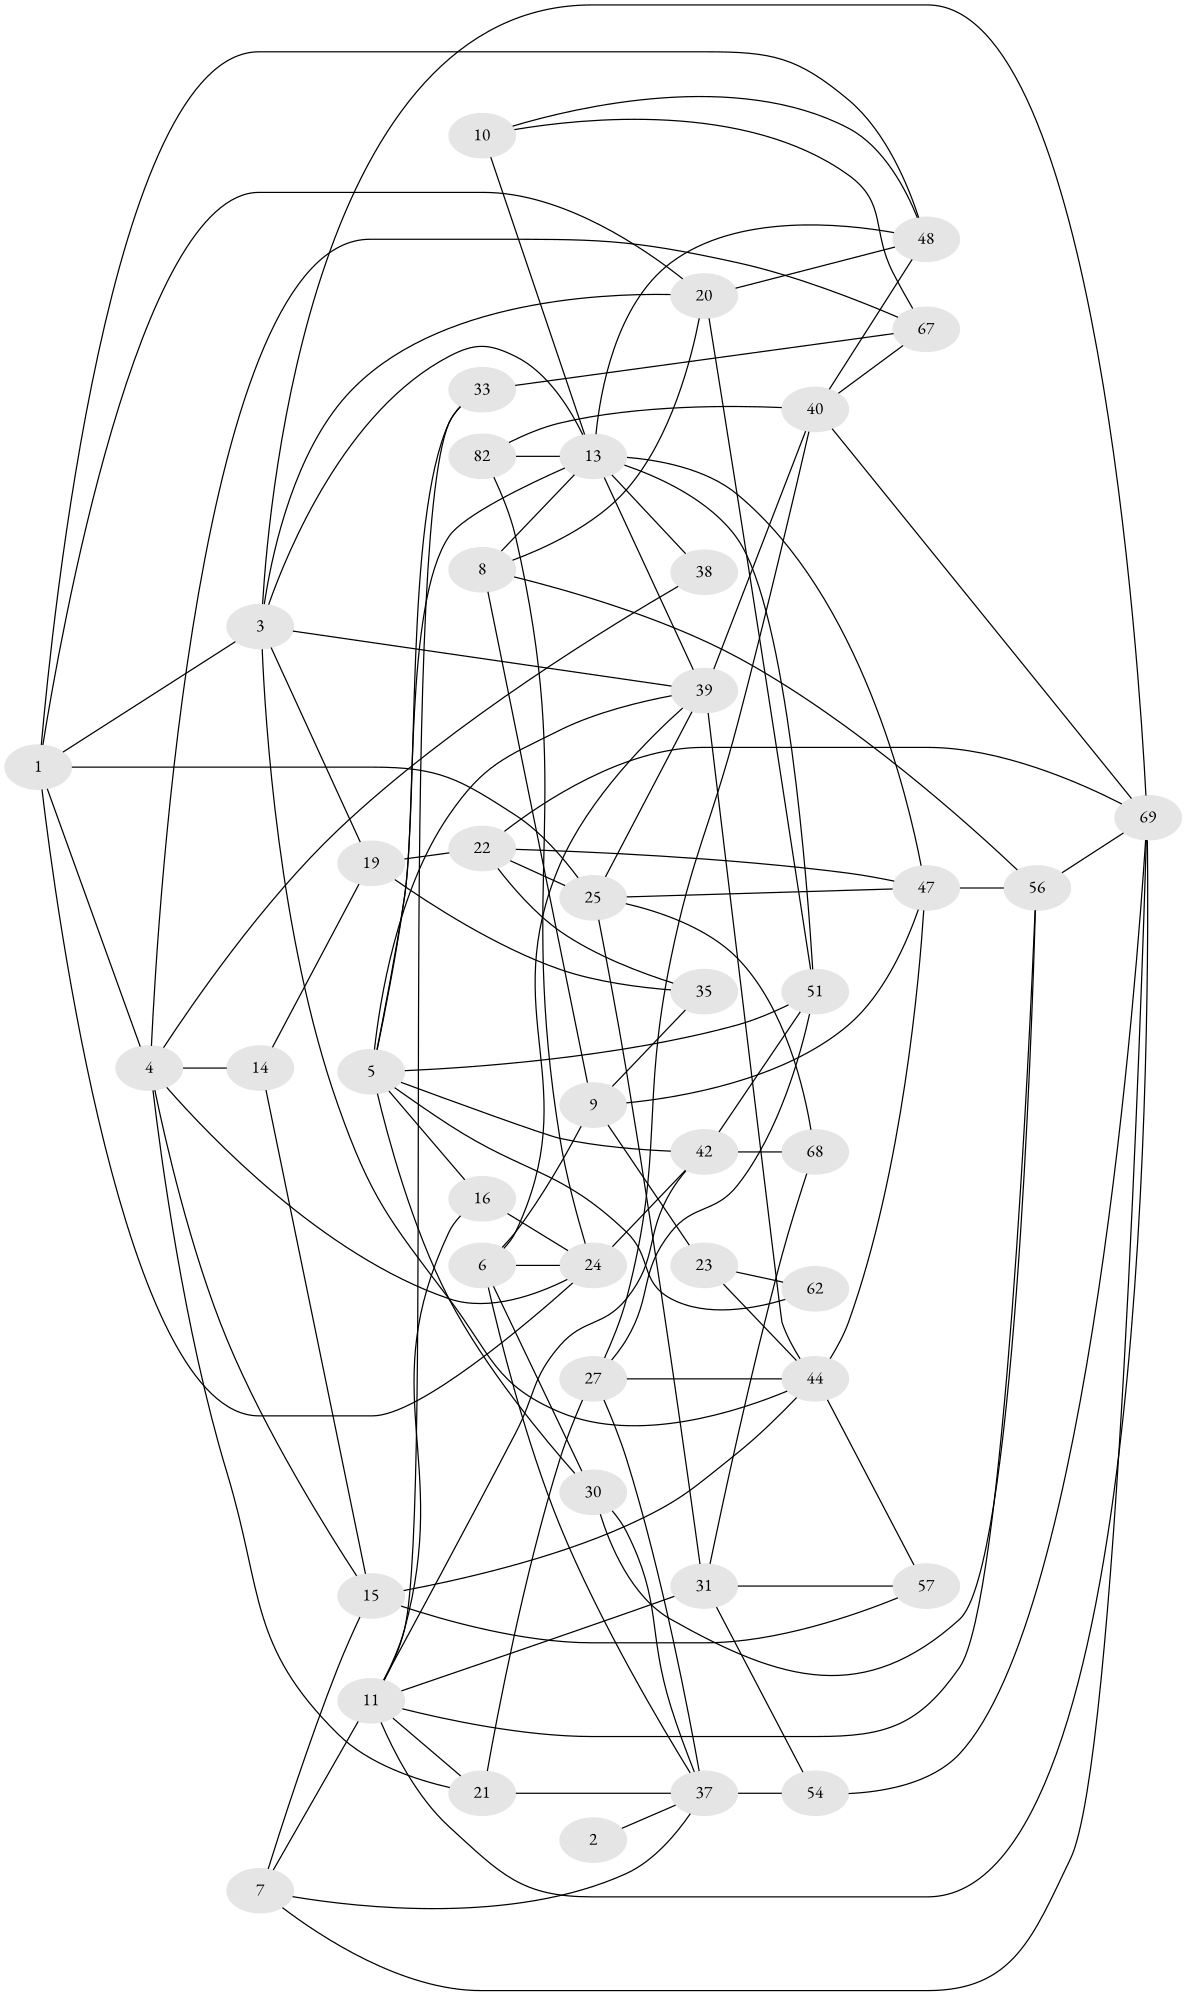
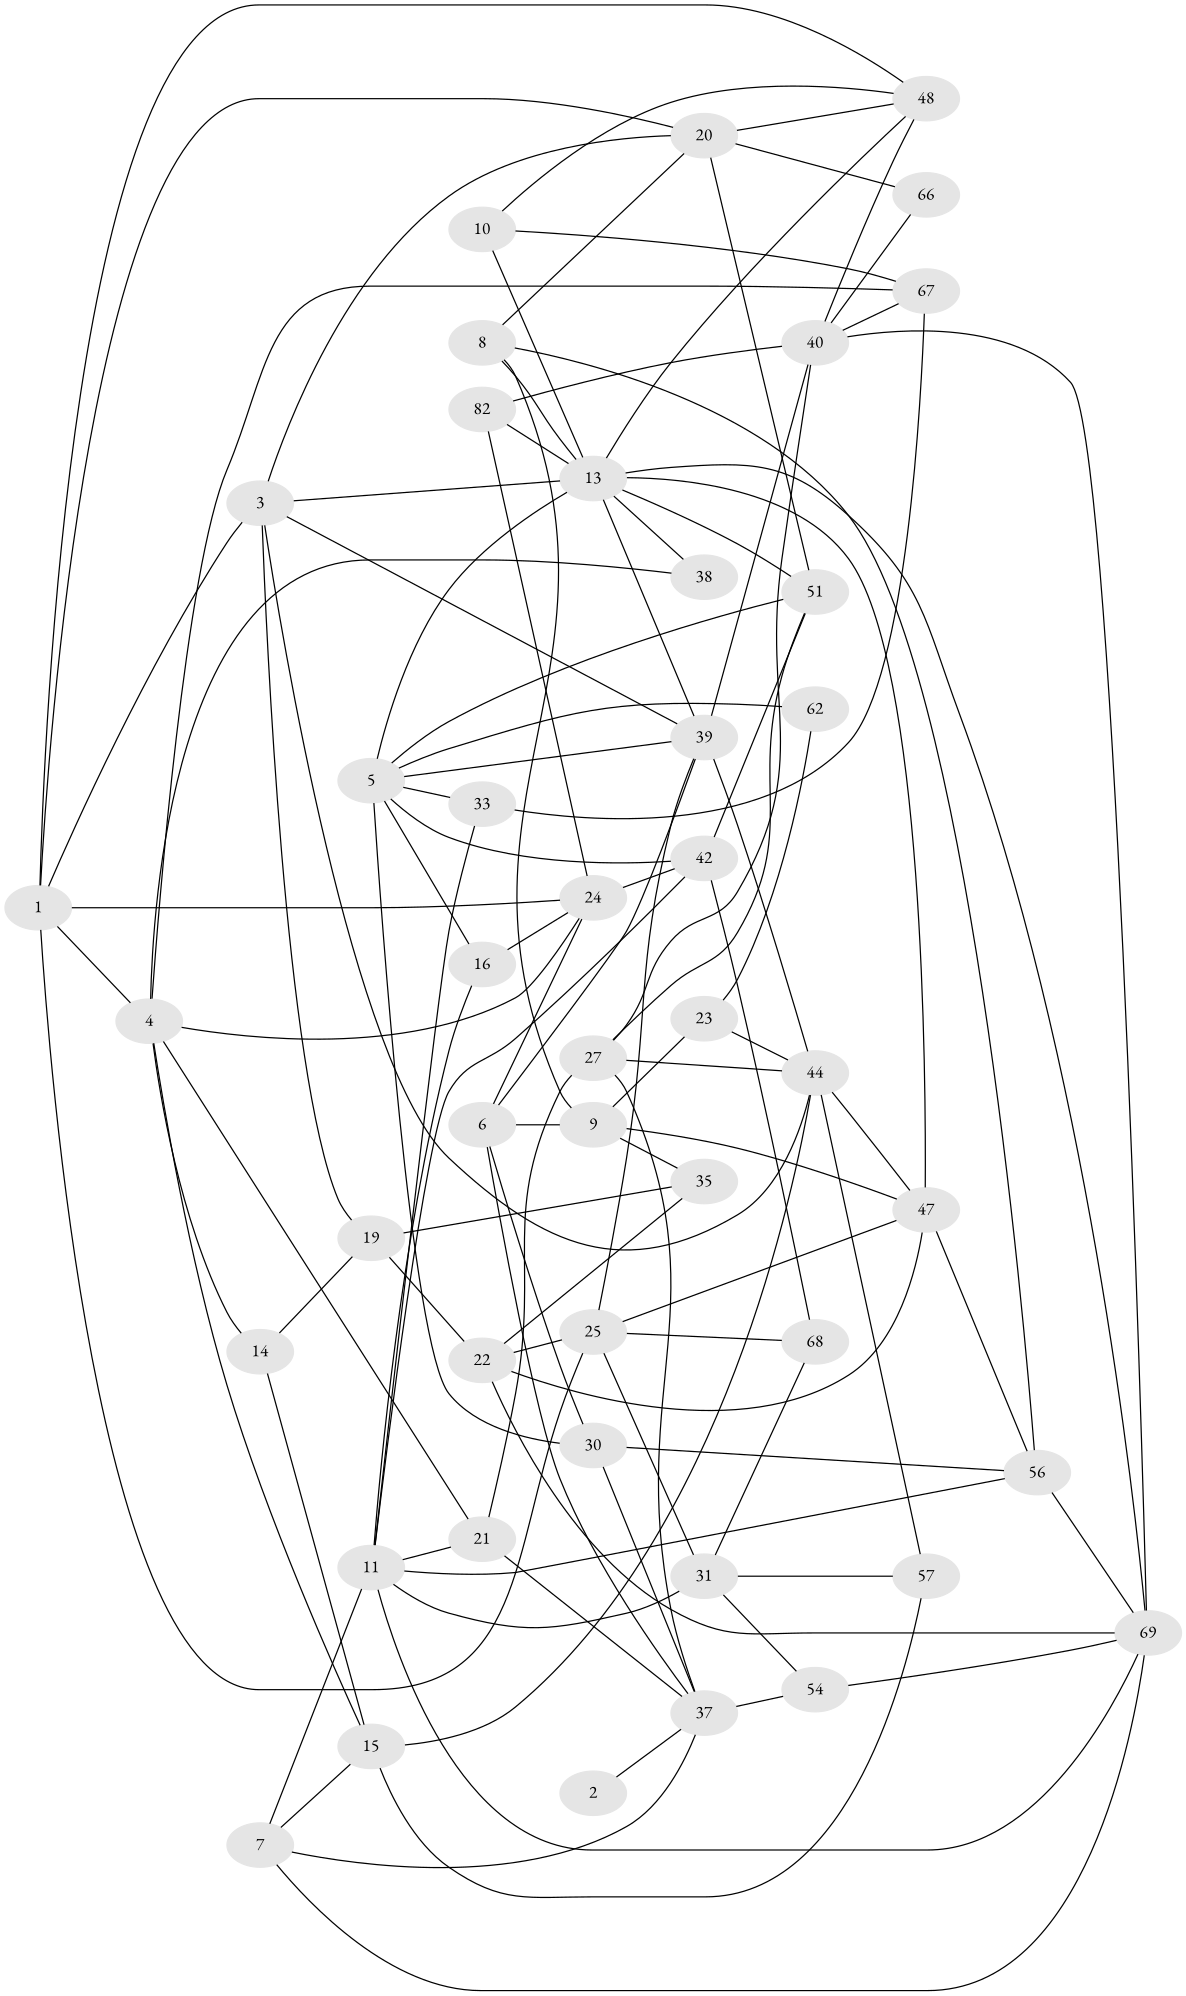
edge "3" -- "69": now "13" -- "69"
node "66": added
